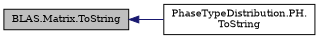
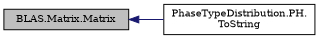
node "BLAS.Matrix.ToString": label "BLAS.Matrix.ToString" -> "BLAS.Matrix.Matrix"
